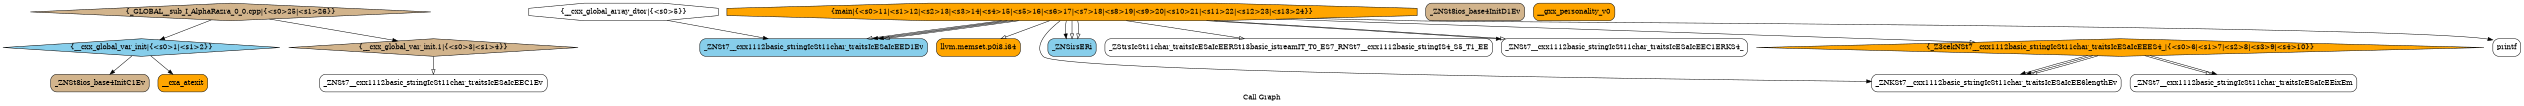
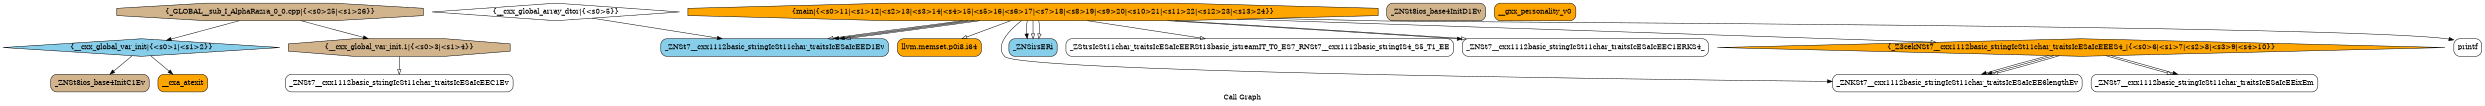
node "{_GLOBAL__sub_I_AlphaRazra_0_0.cpp|{<s0>25|<s1>26}}": shape diamond -> octagon
node "{__cxx_global_array_dtor|{<s0>5}}": shape octagon -> diamond
node "{__cxx_global_var_init.1|{<s0>3|<s1>4}}": shape diamond -> octagon
